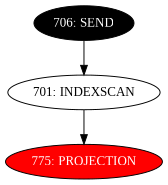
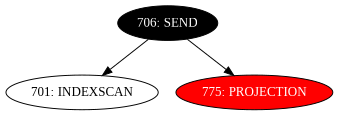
edge "701: INDEXSCAN" -> "775: PROJECTION": now "706: SEND" -> "775: PROJECTION"
